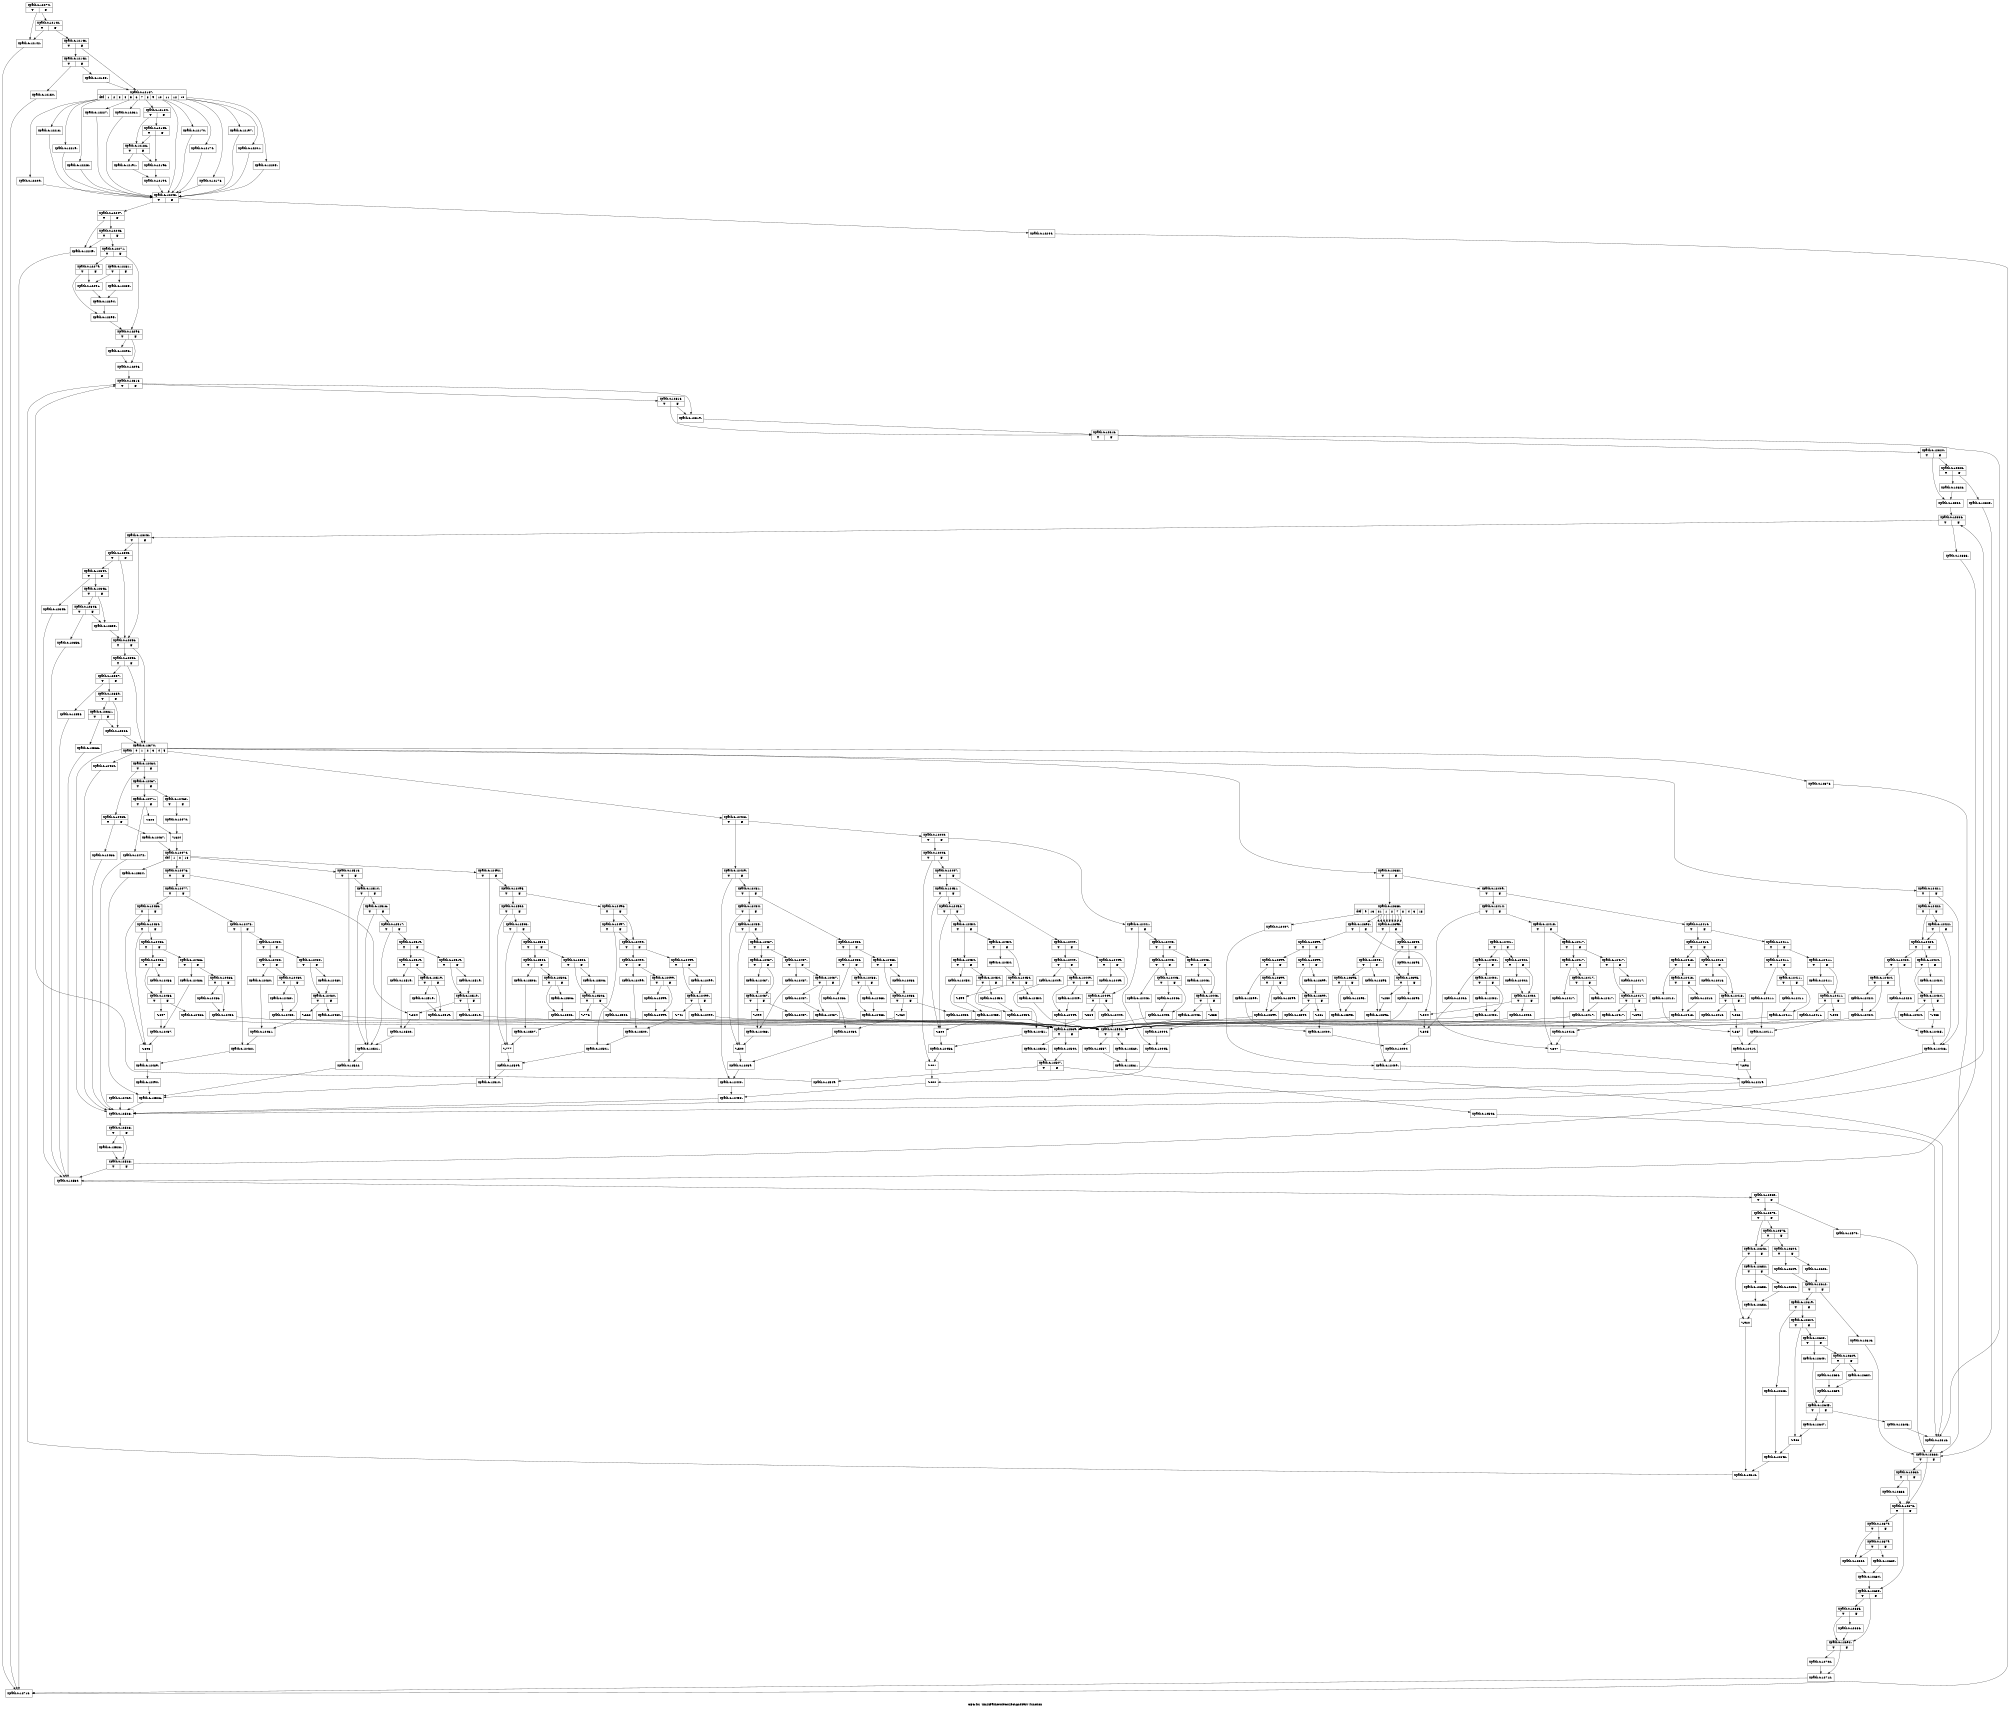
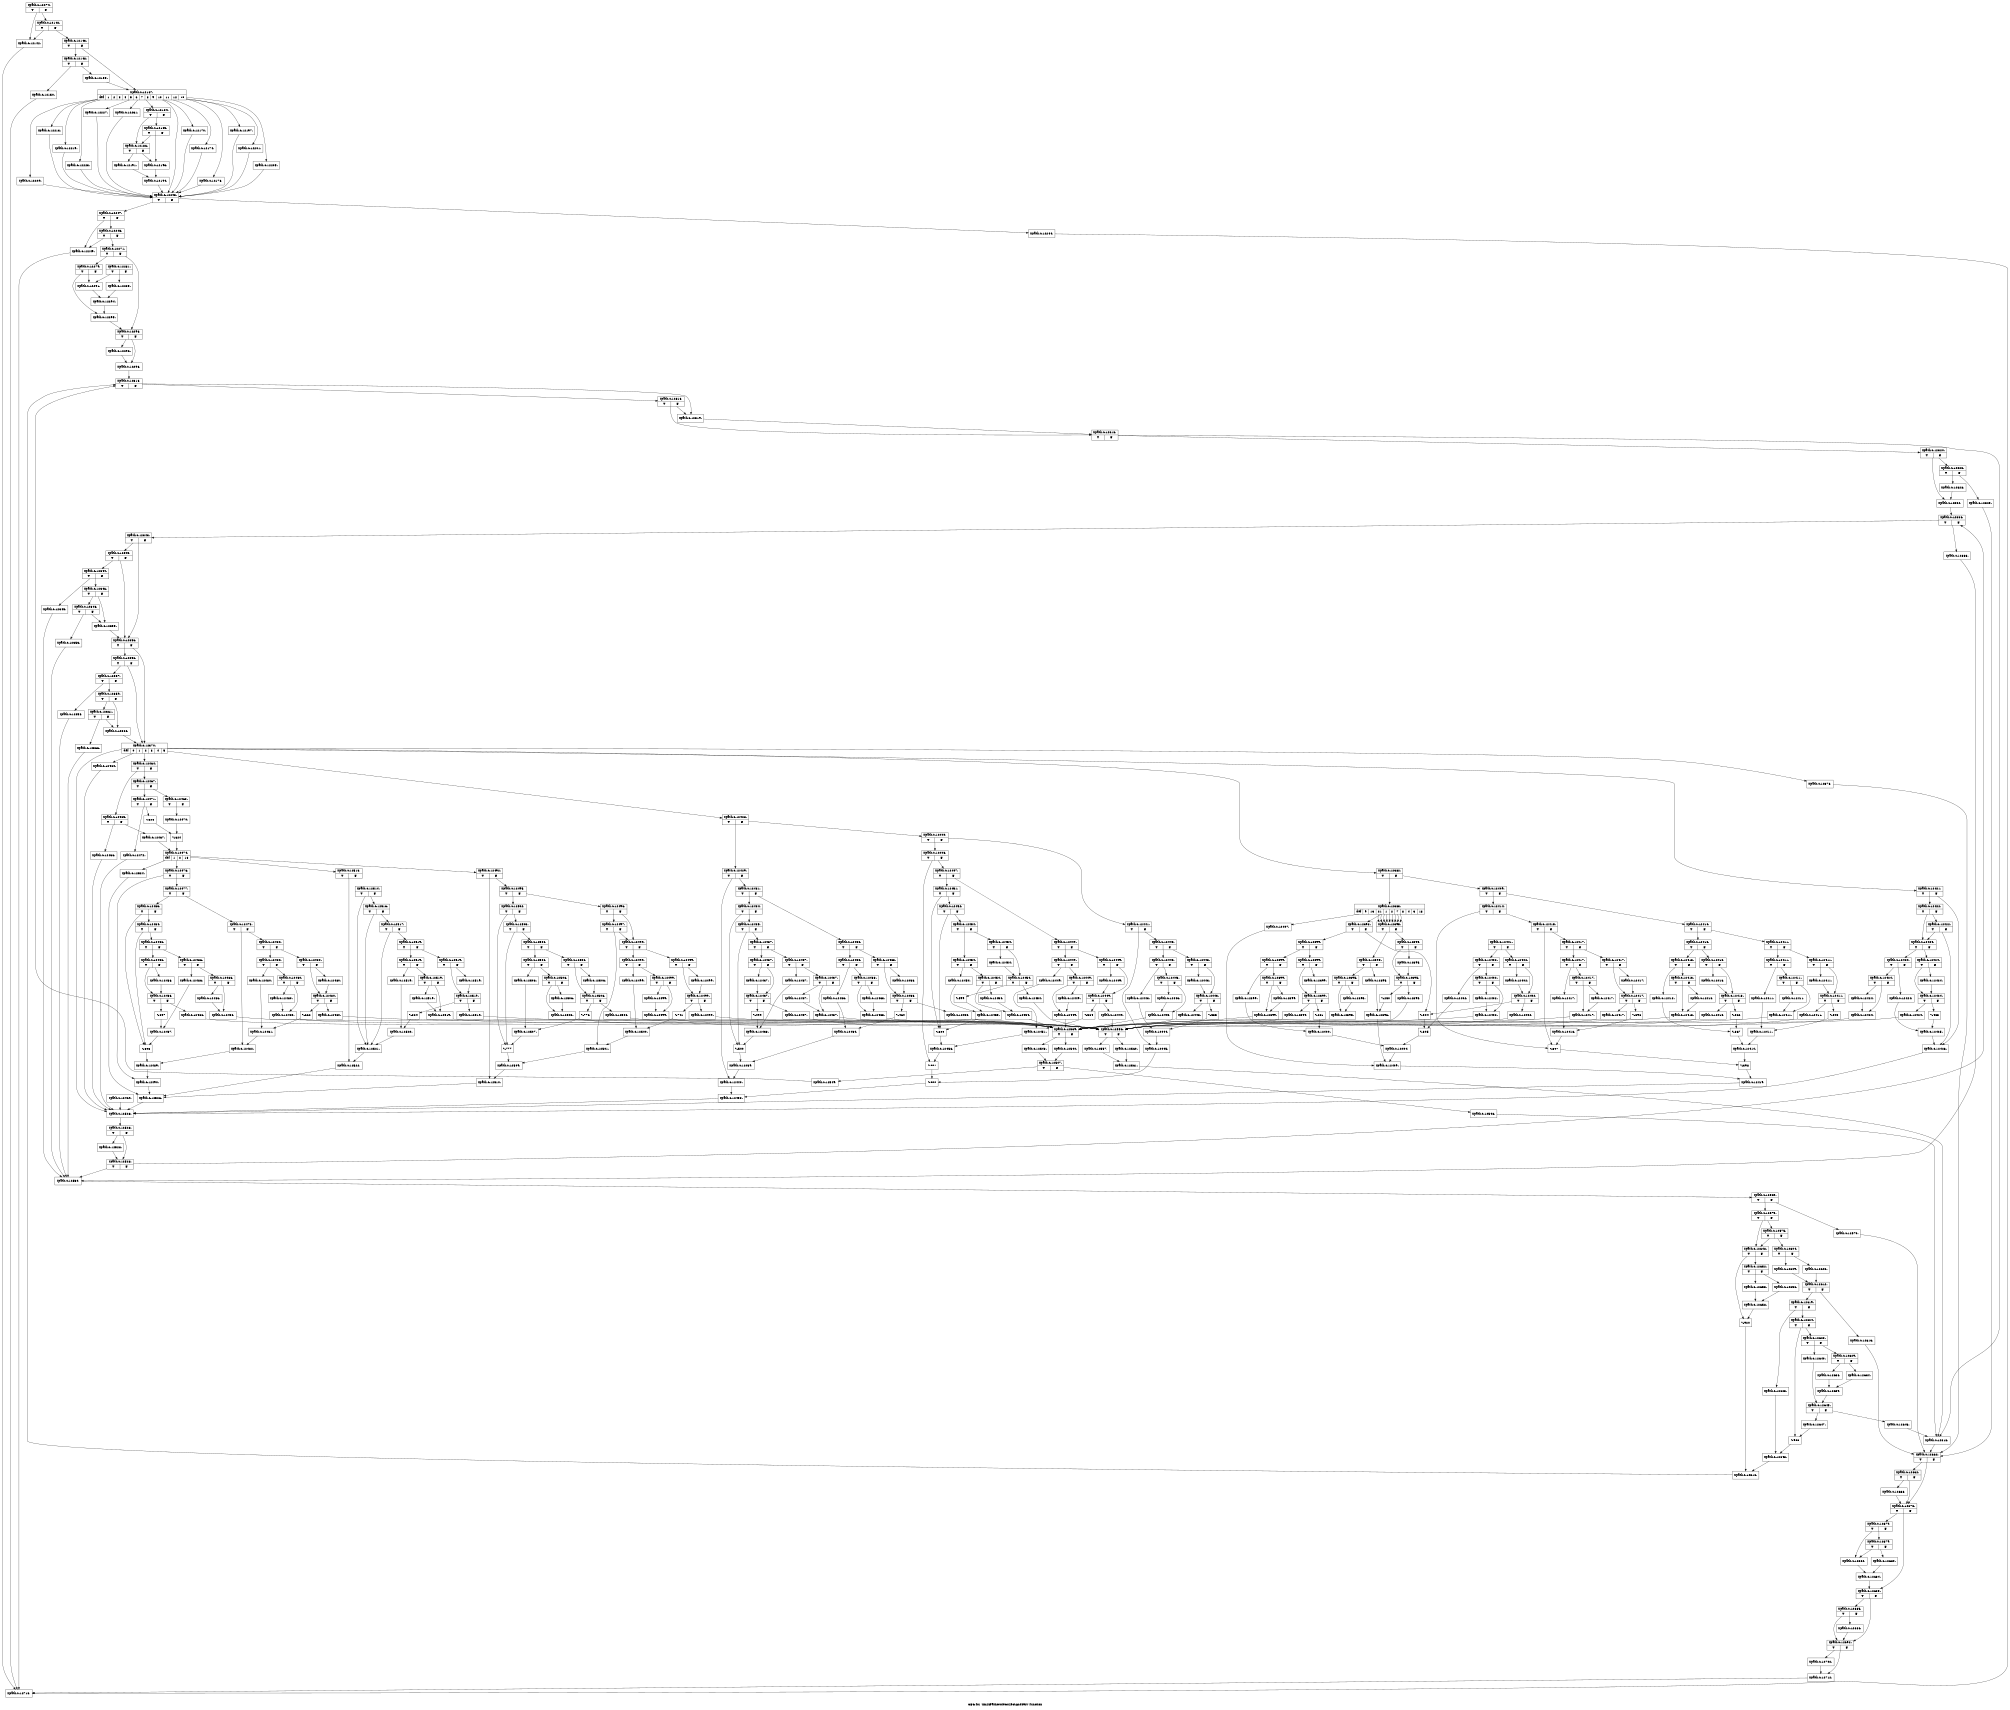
node "xpath.c:12370:": text "xpath" -> "def"
edge "xpath.c:12513:" -> "xpath.c:12514:": removed
edge "xpath.c:12476:" -> "%824": now "xpath.c:12476:" -> "xpath.c:12490:"
